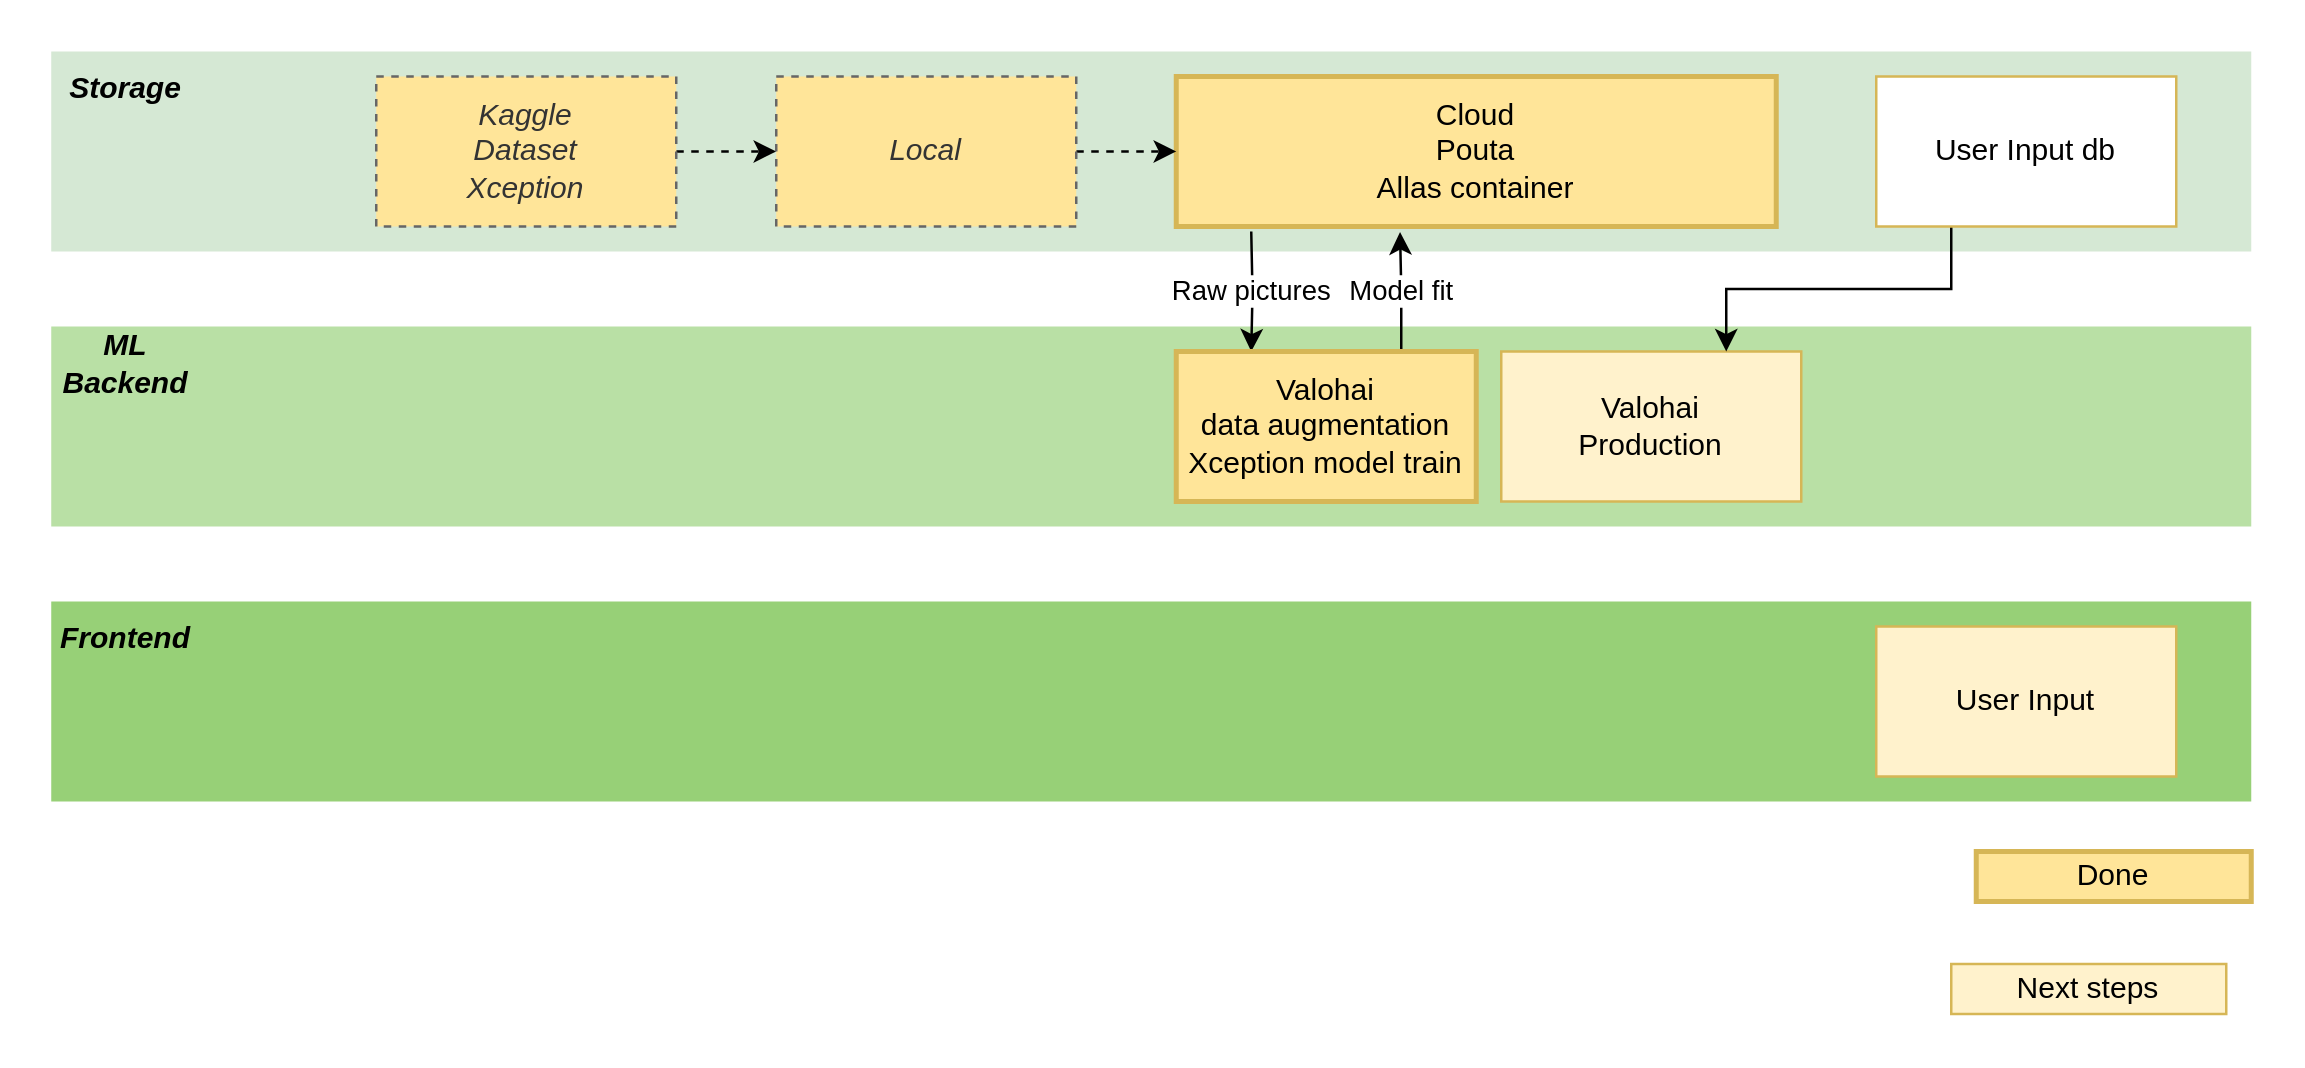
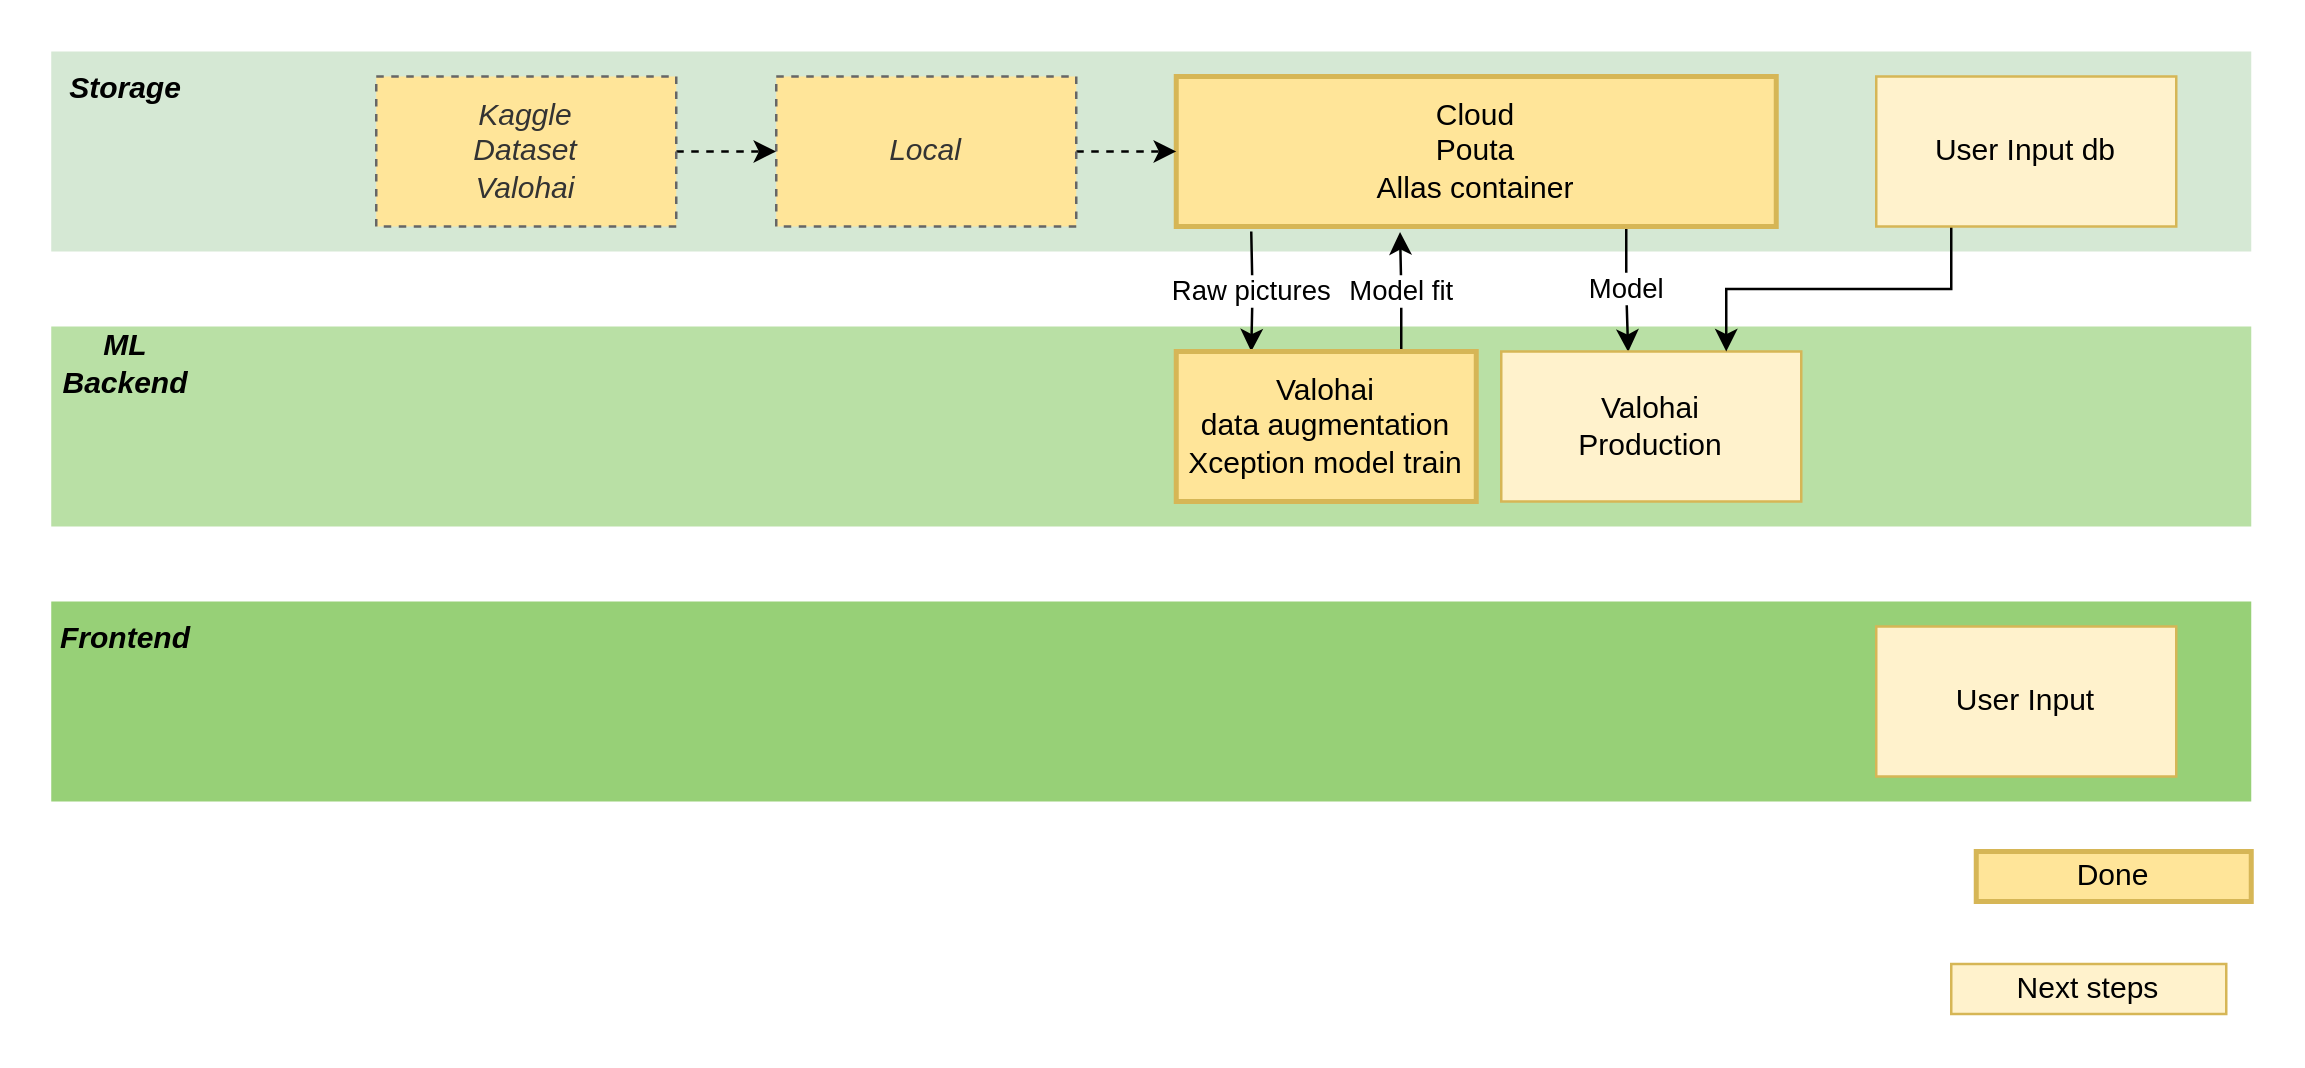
node "Kaggle Dataset Xception": label "Kaggle Dataset Xception" -> "Kaggle Dataset Valohai"
node "User Input db": fillcolor #ffffff -> #fff2cc
edge "Cloud Pouta Allas container" -> "Valohai Production": added, label "Model"
